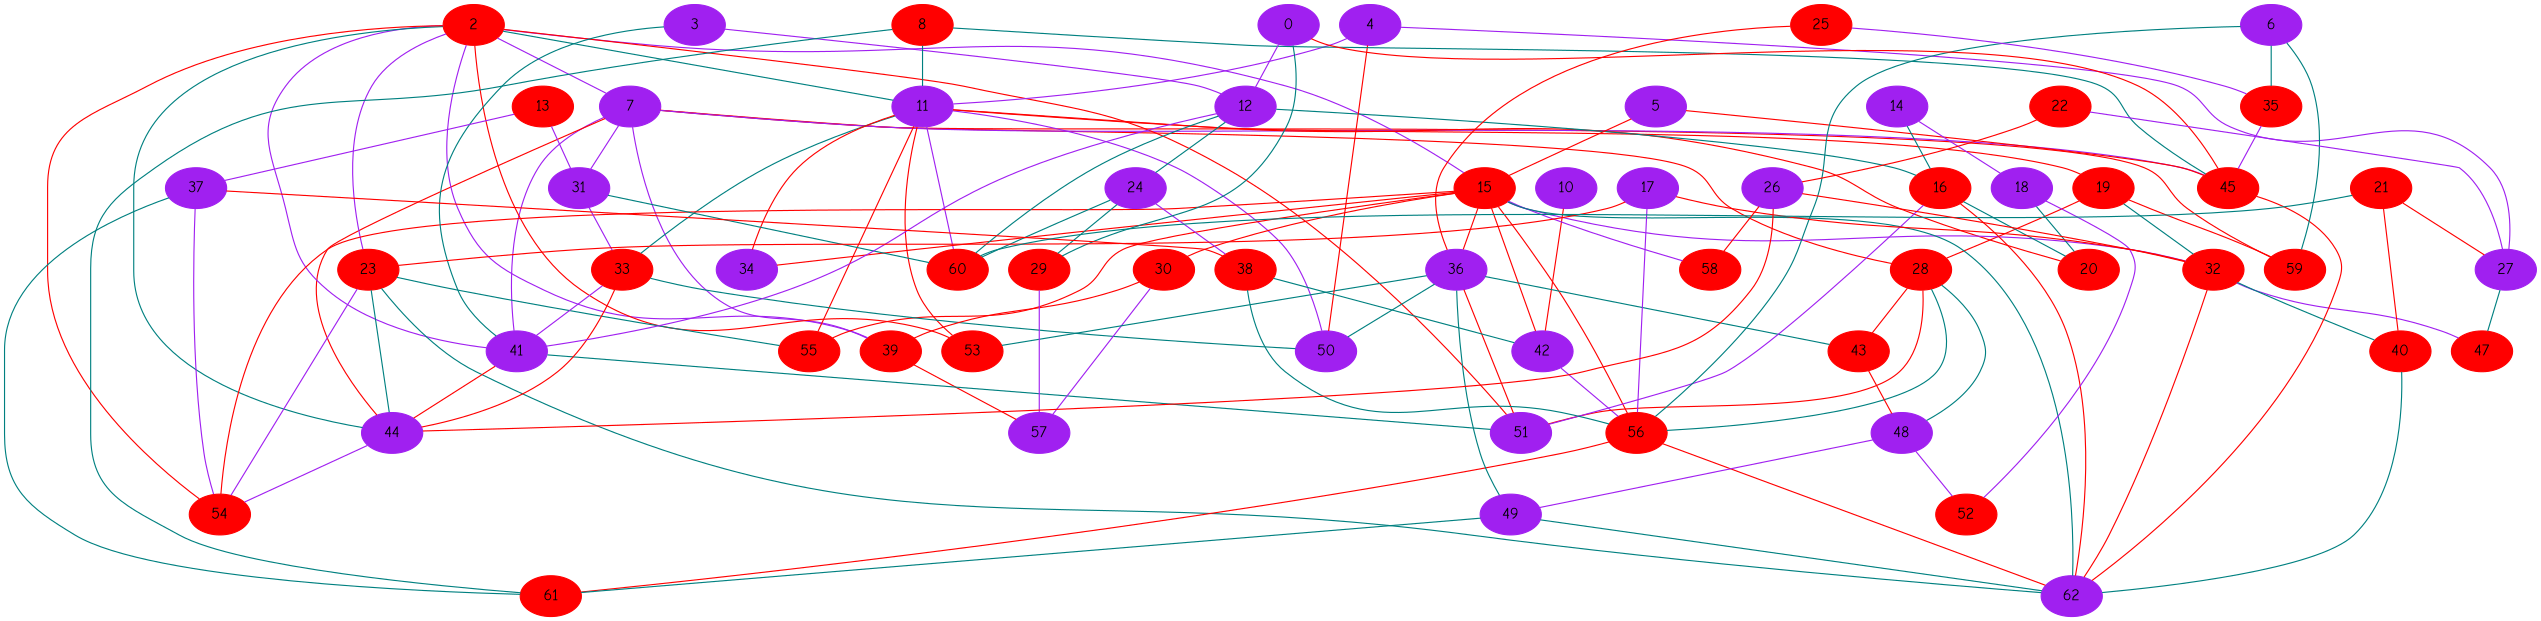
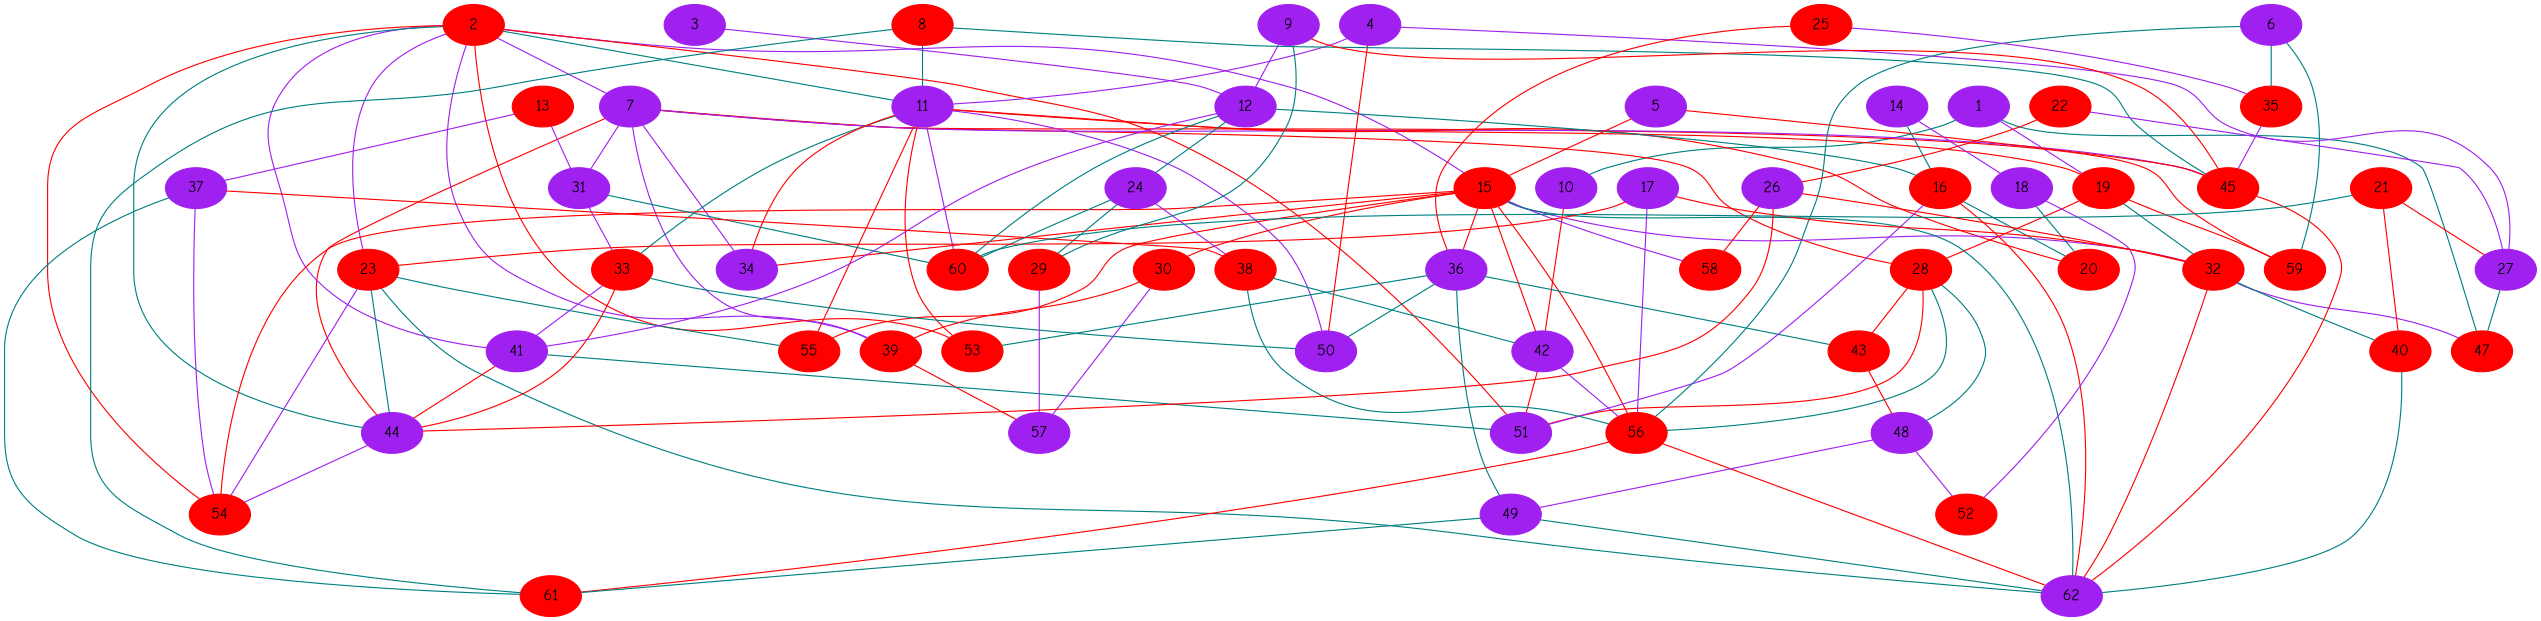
node "0": label "0" -> "9"
node "1": added
edge "3" -- "41": removed
edge "7" -- "41": now "7" -- "34"
edge "36" -- "51": now "42" -- "51"
